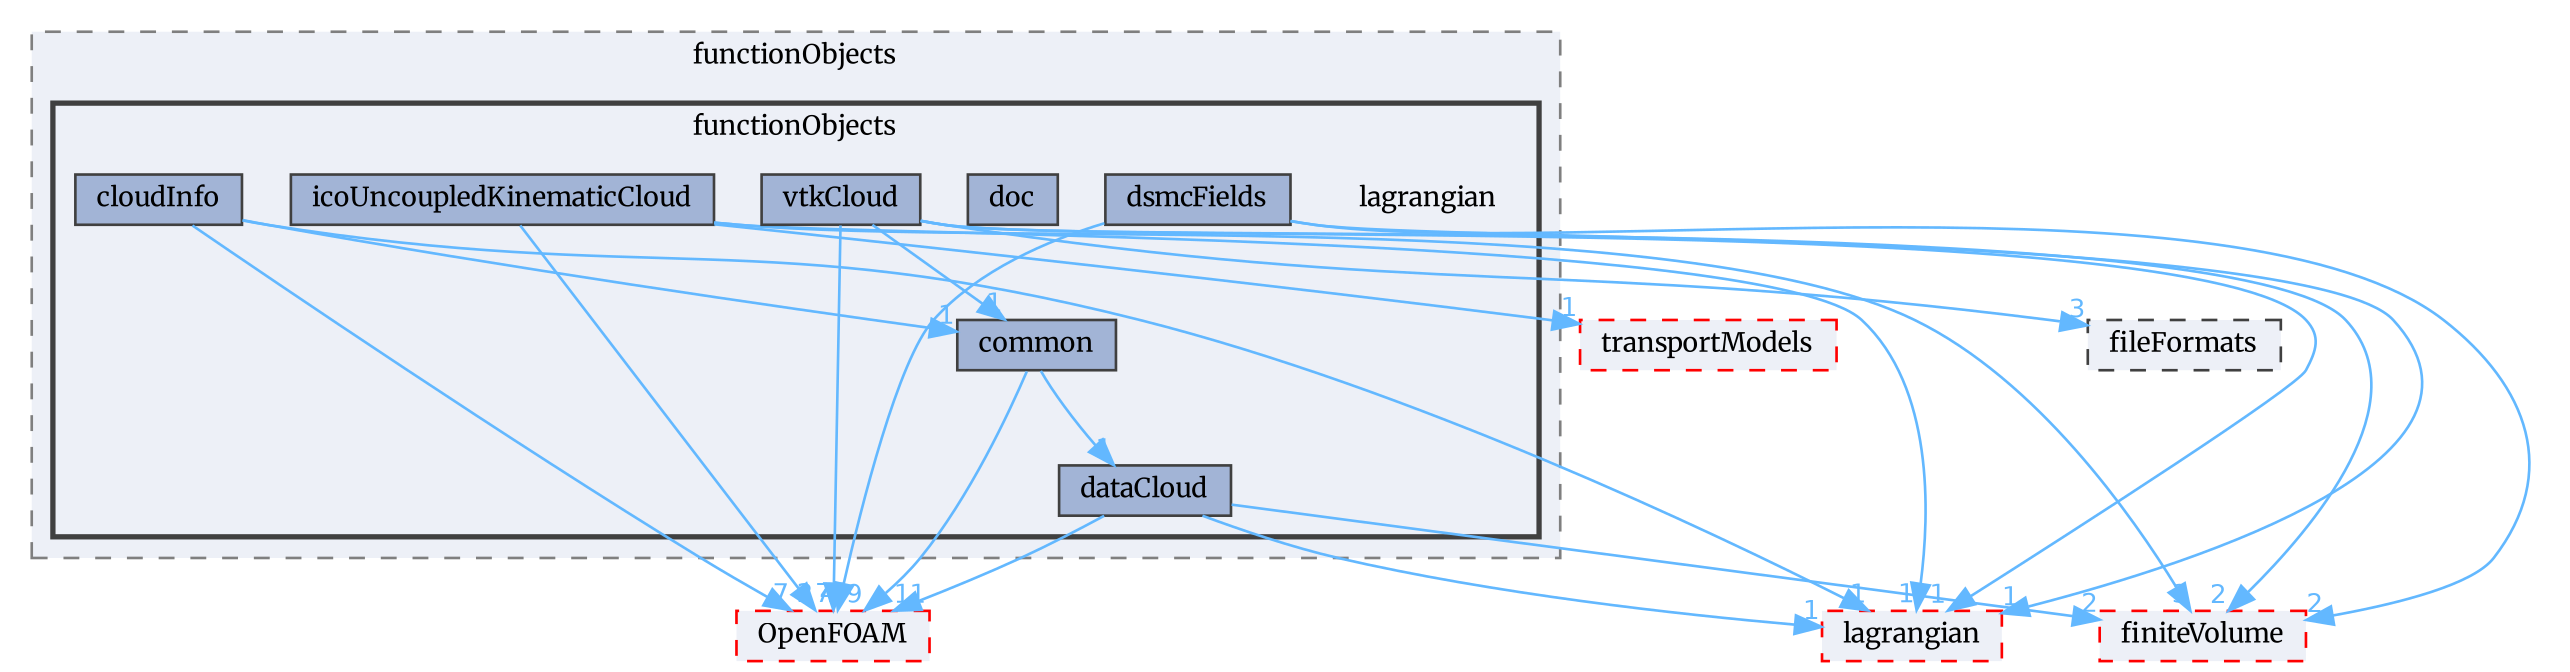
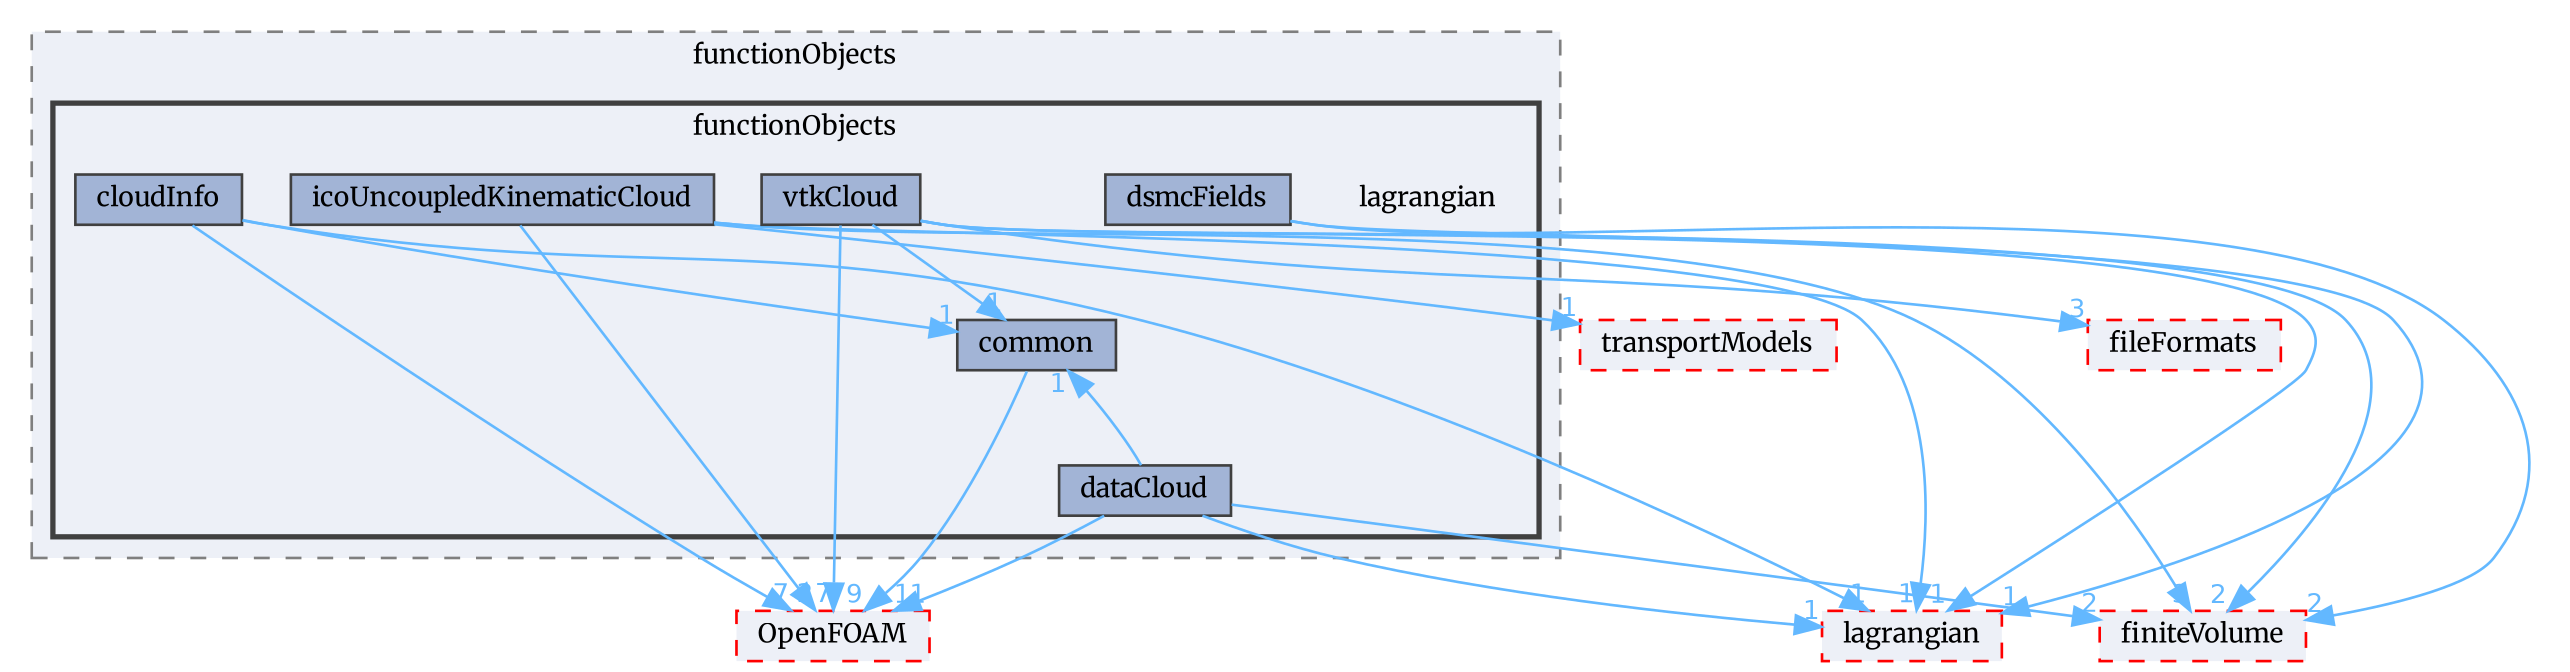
node "doc": removed
node "fileFormats": color grey25 -> red
edge "dsmcFields" -> "OpenFOAM": removed
edge "common" -> "dataCloud": reversed
